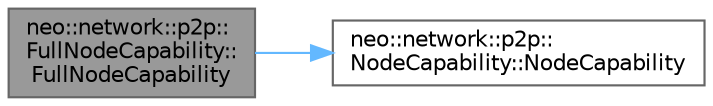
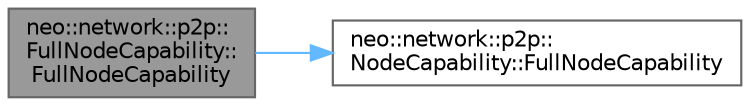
node "neo::network::p2p:: NodeCapability::NodeCapability": label "neo::network::p2p:: NodeCapability::NodeCapability" -> "neo::network::p2p:: NodeCapability::FullNodeCapability"
